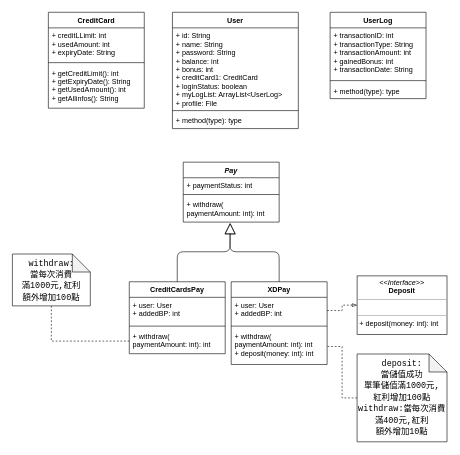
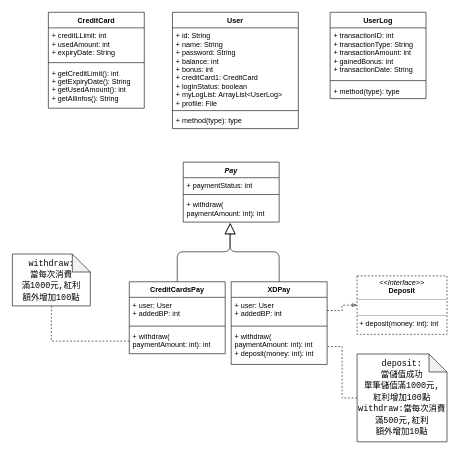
node "<<Interface>> Deposit + deposit(money: int): int": style solid -> dashed
node "deposit: 當儲值成功 單筆儲值滿1000元, 紅利增加100點 withdraw:當每次消費 滿400元,紅利 額外增加10點": label "deposit: 當儲值成功 單筆儲值滿1000元, 紅利增加100點 withdraw:當每次消費 滿400元,紅利 額外增加10點" -> "deposit: 當儲值成功 單筆儲值滿1000元, 紅利增加100點 withdraw:當每次消費 滿500元,紅利 額外增加10點"
